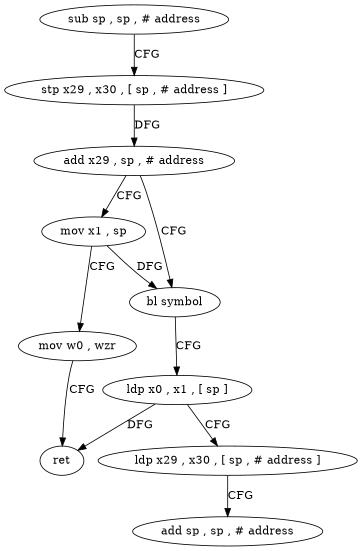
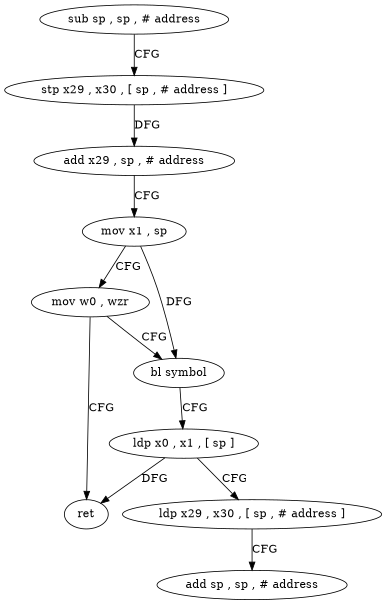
edge "add x29 , sp , # address" -> "bl symbol": now "mov w0 , wzr" -> "bl symbol"
